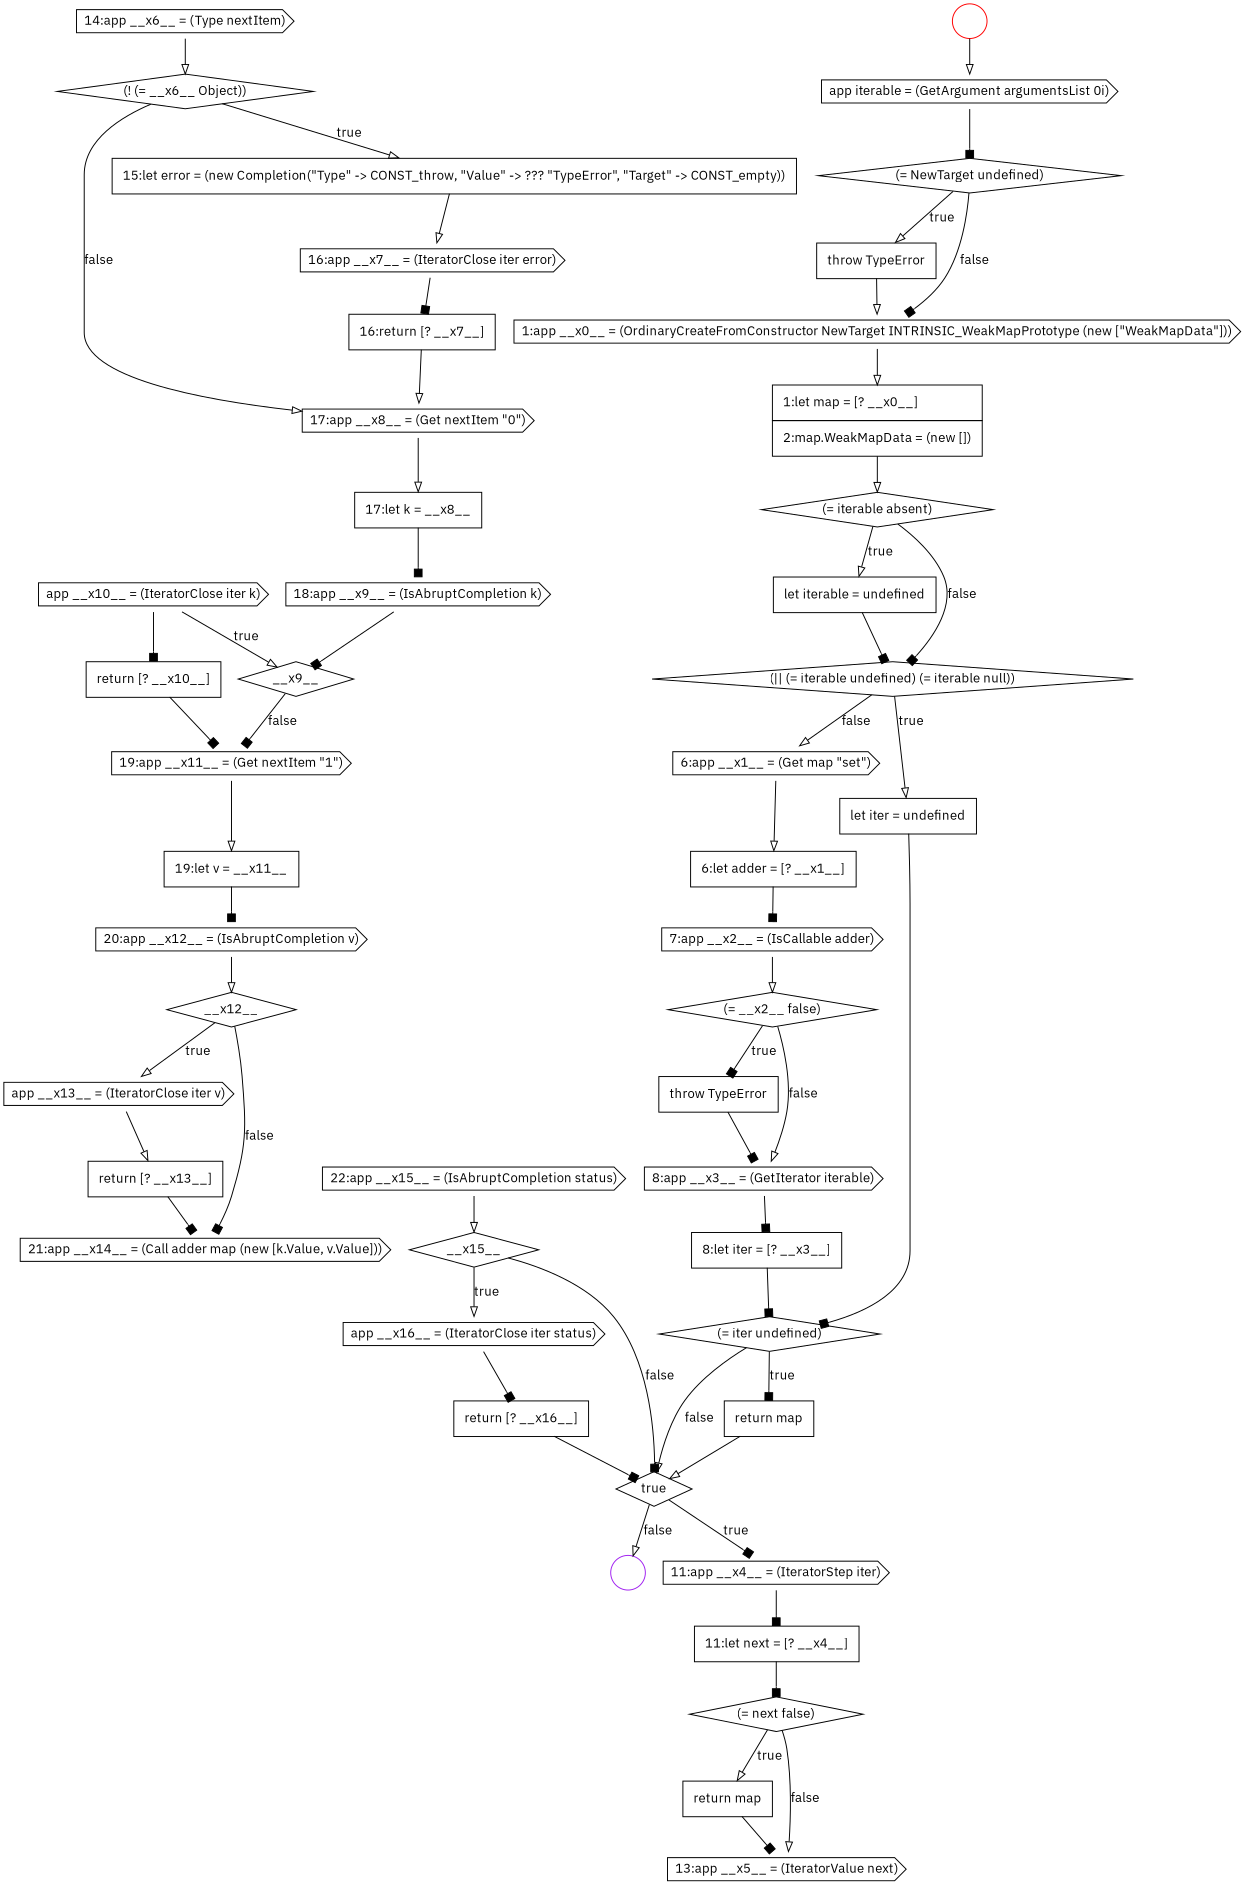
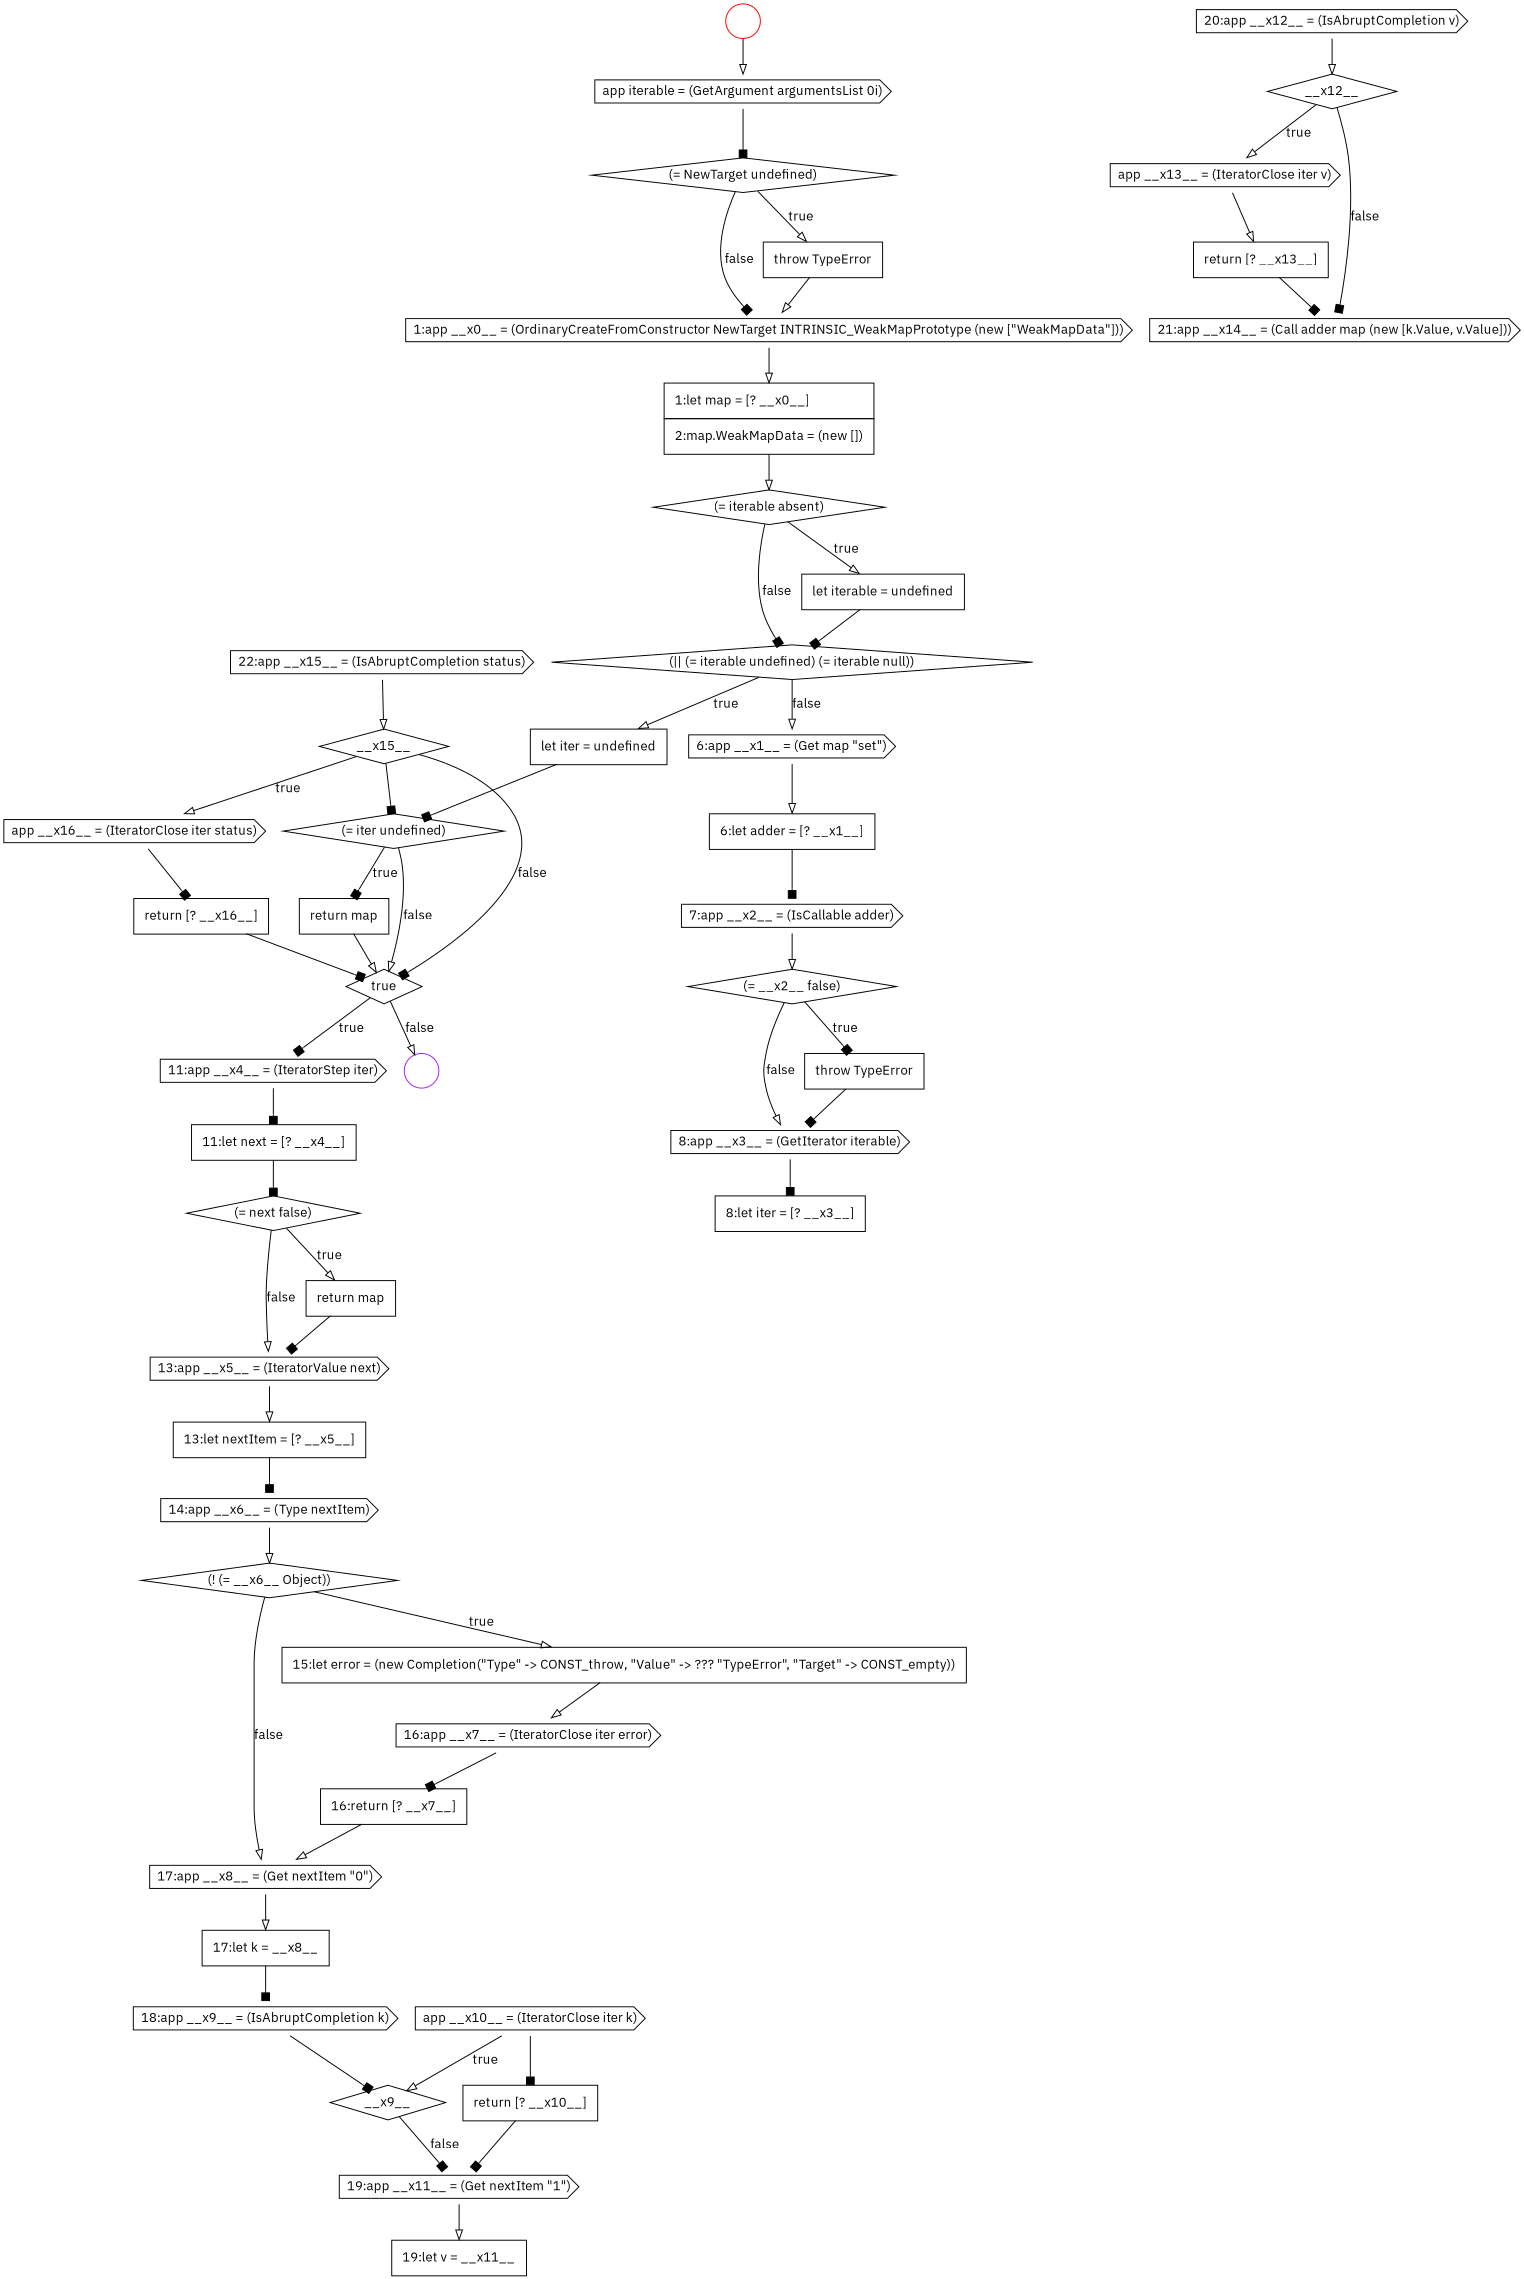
edge "19:let v = __x11__" -> "20:app __x12__ = (IsAbruptCompletion v)": removed
edge "8:let iter = [? __x3__]" -> "(= iter undefined)": now "__x15__" -> "(= iter undefined)"
node "13:let nextItem = [? __x5__]": added
